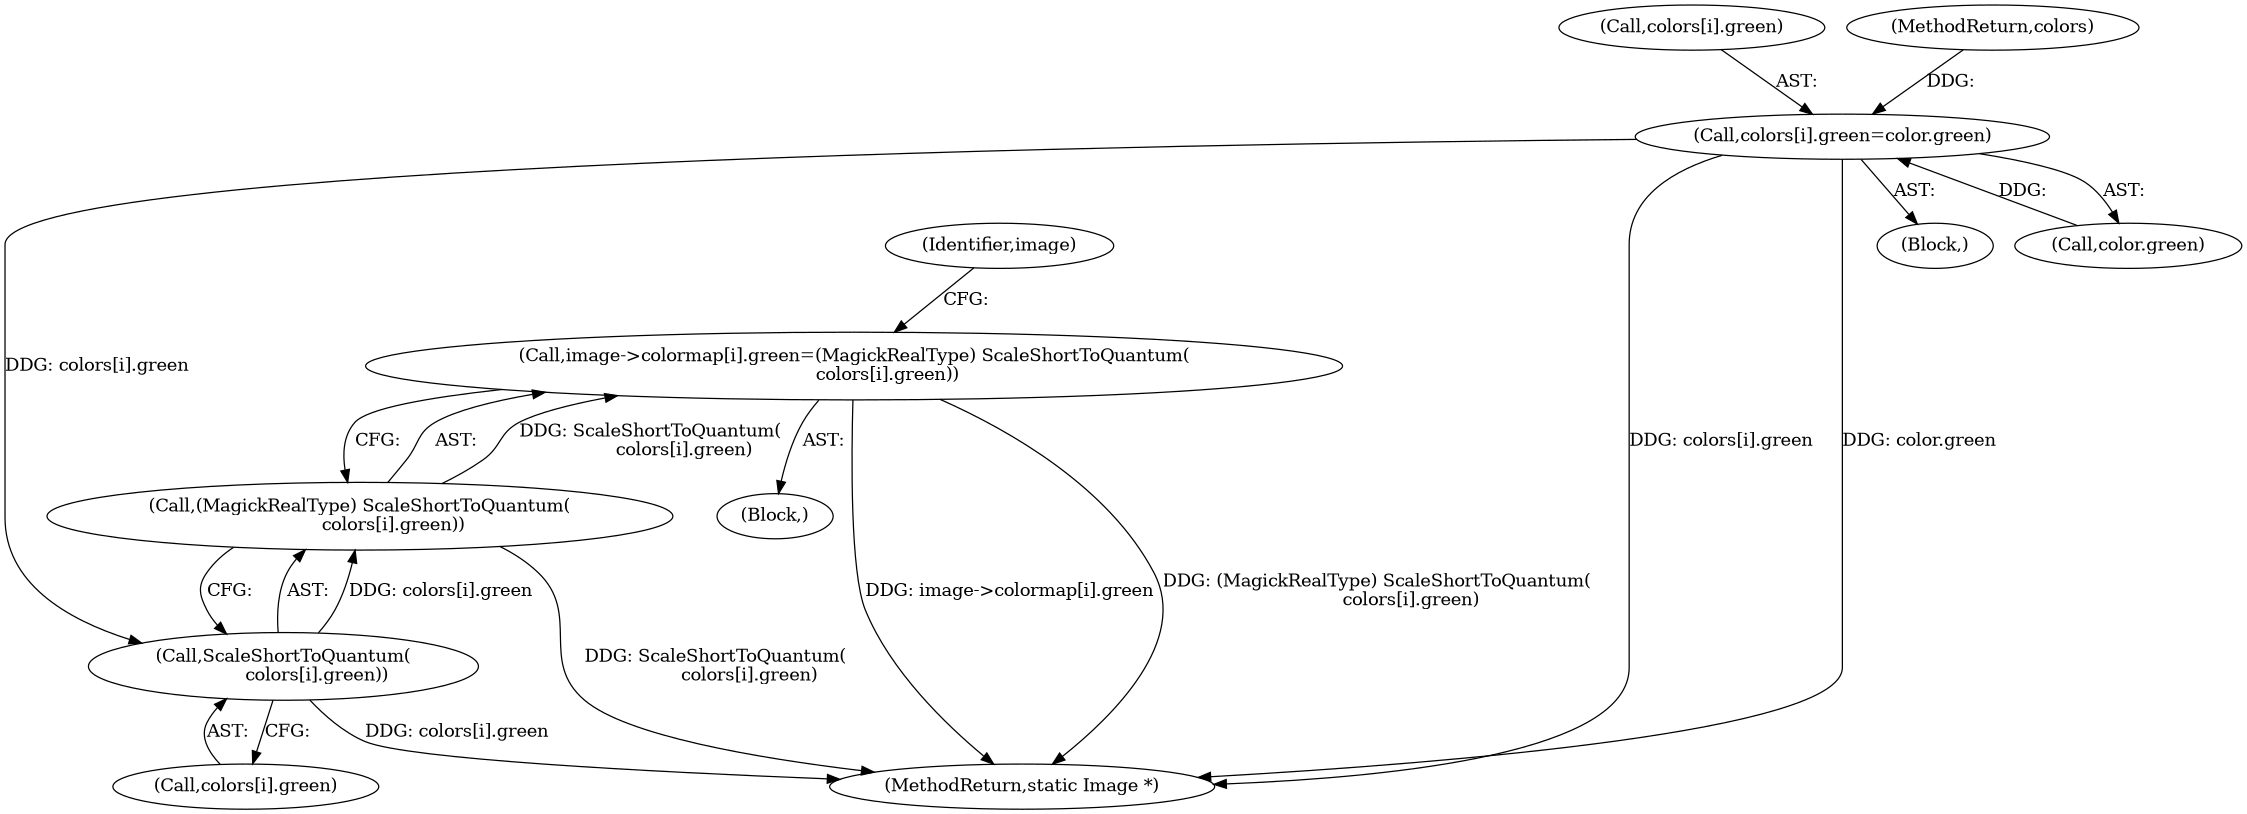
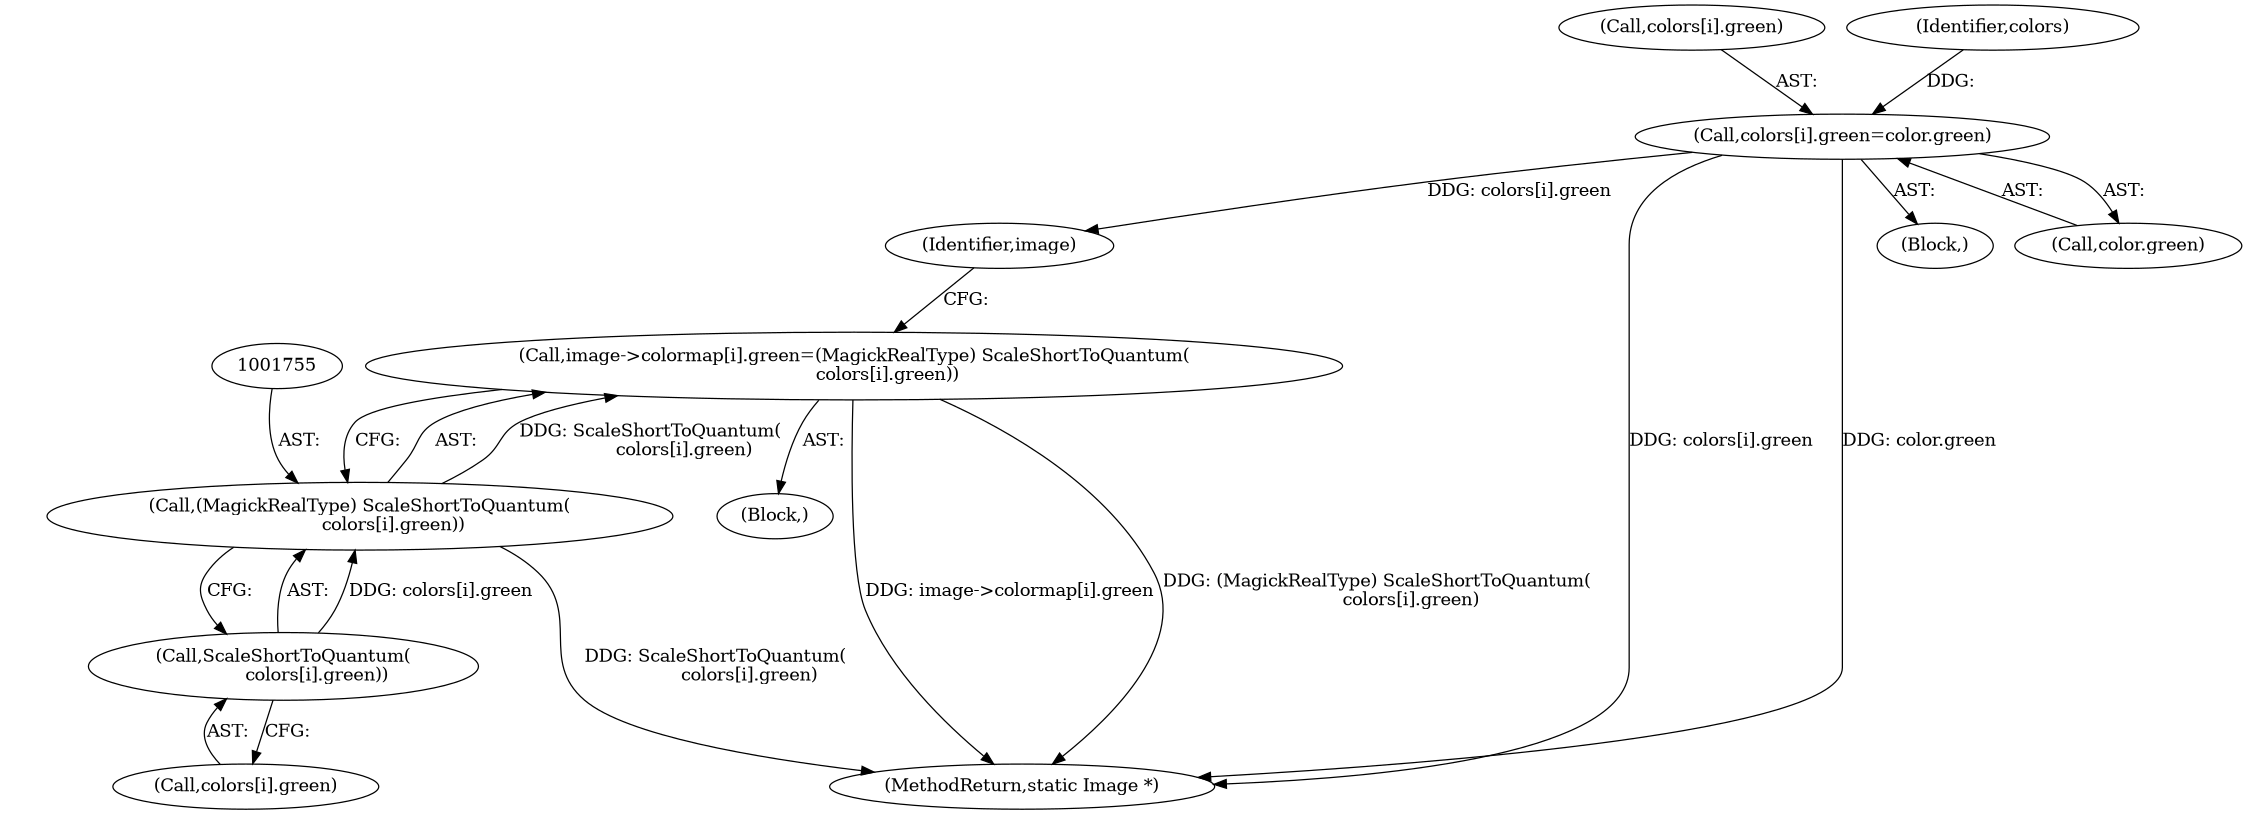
node "(MethodReturn,colors)": label "(MethodReturn,colors)" -> "(Identifier,colors)"
edge "(Call,colors[i].green=color.green)" -> "(Call,ScaleShortToQuantum( colors[i].green))": now "(Call,colors[i].green=color.green)" -> "(Identifier,image)"
edge "(Call,color.green)" -> "(Call,colors[i].green=color.green)": label "DDG: " -> "AST: "
node "1001755": added
edge "(Call,ScaleShortToQuantum( colors[i].green))" -> "(MethodReturn,static Image *)": removed, label "DDG: colors[i].green"
